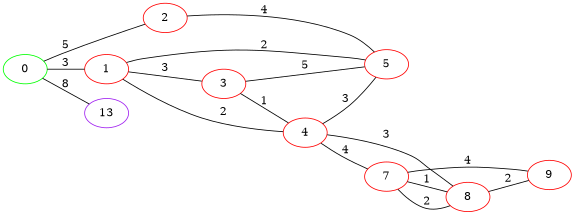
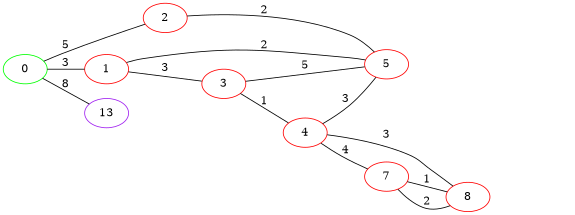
edge "2" -- "5": label "4" -> "2"
edge "1" -- "4": removed, label "2"
node "9": removed
